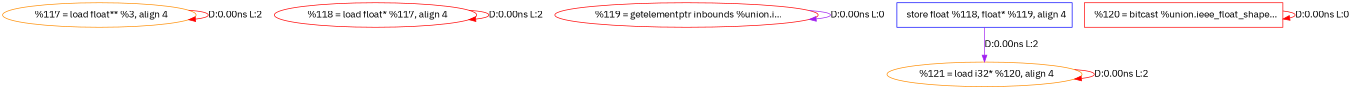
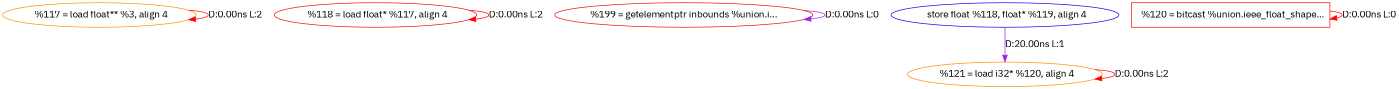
node "%119 = getelementptr inbounds %union.i...": label "%119 = getelementptr inbounds %union.i..." -> "%199 = getelementptr inbounds %union.i..."
node "store float %118, float* %119, align 4": shape box -> ellipse
edge "store float %118, float* %119, align 4" -> "%121 = load i32* %120, align 4": label "D:0.00ns L:2" -> "D:20.00ns L:1"
